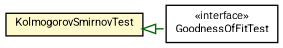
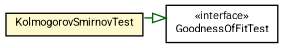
edge "GoodnessOfFitTest" -> "KolmogorovSmirnovTest": reversed
